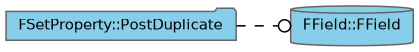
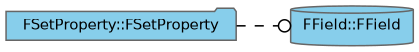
node "FSetProperty::PostDuplicate": label "FSetProperty::PostDuplicate" -> "FSetProperty::FSetProperty"
